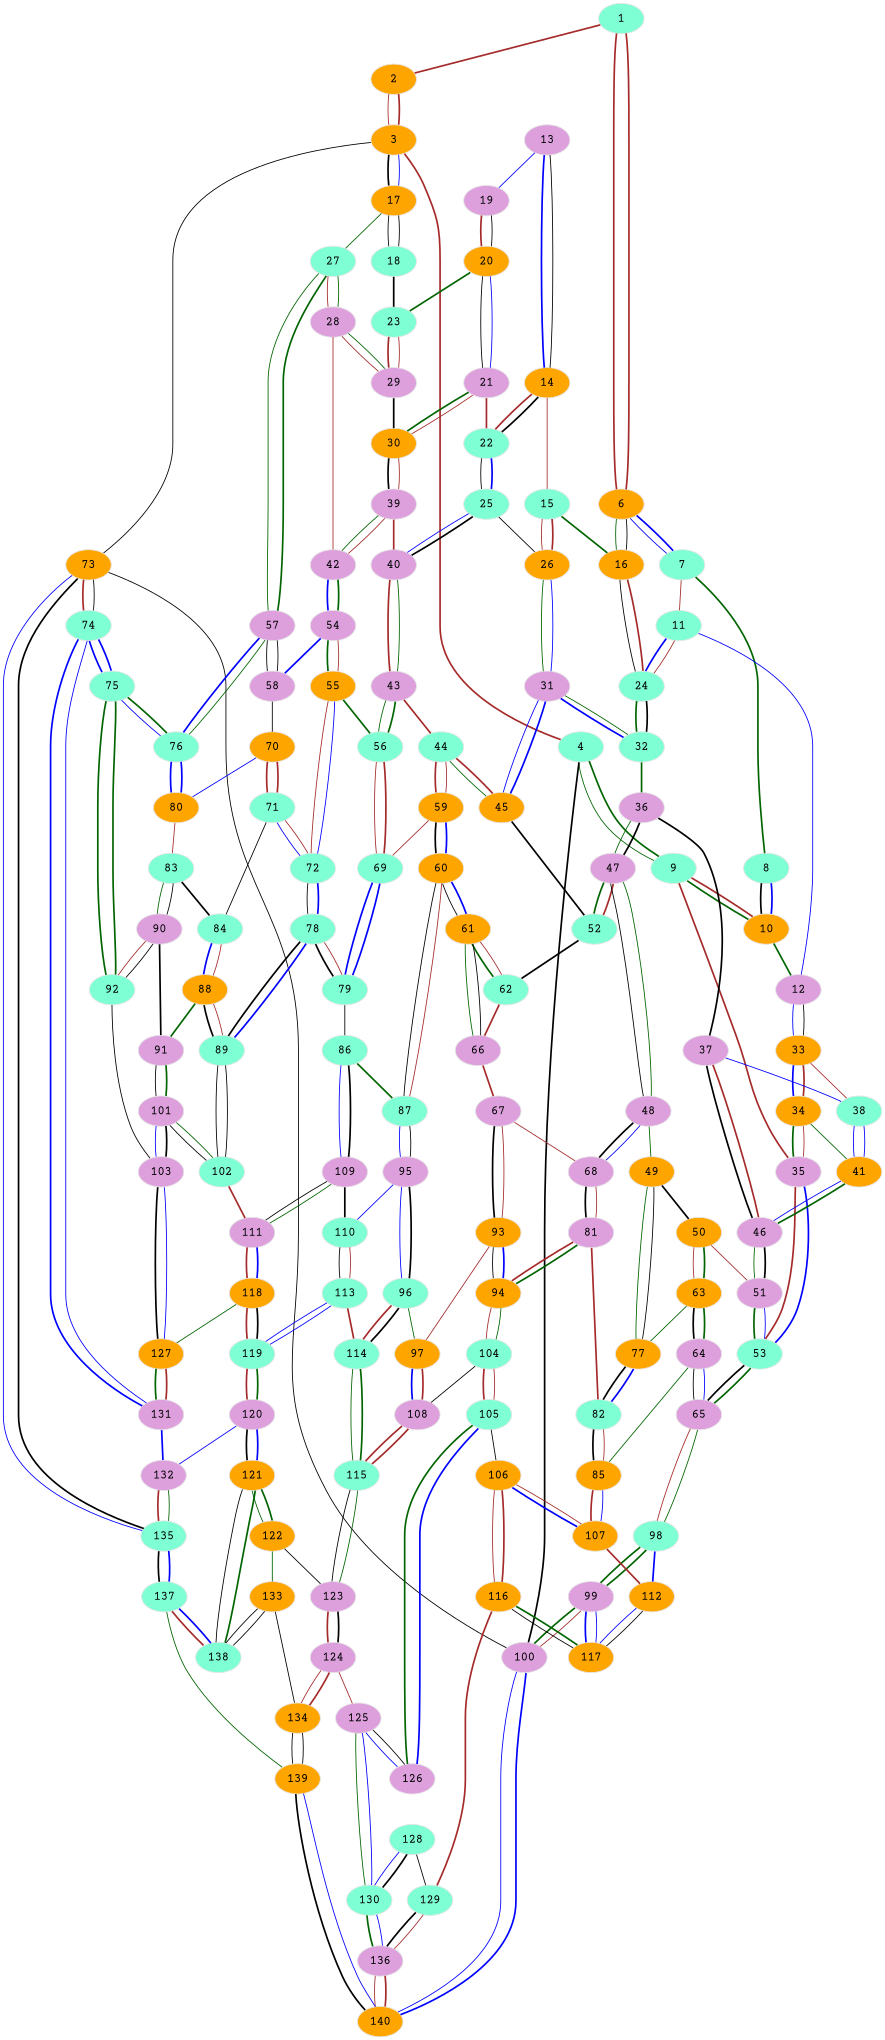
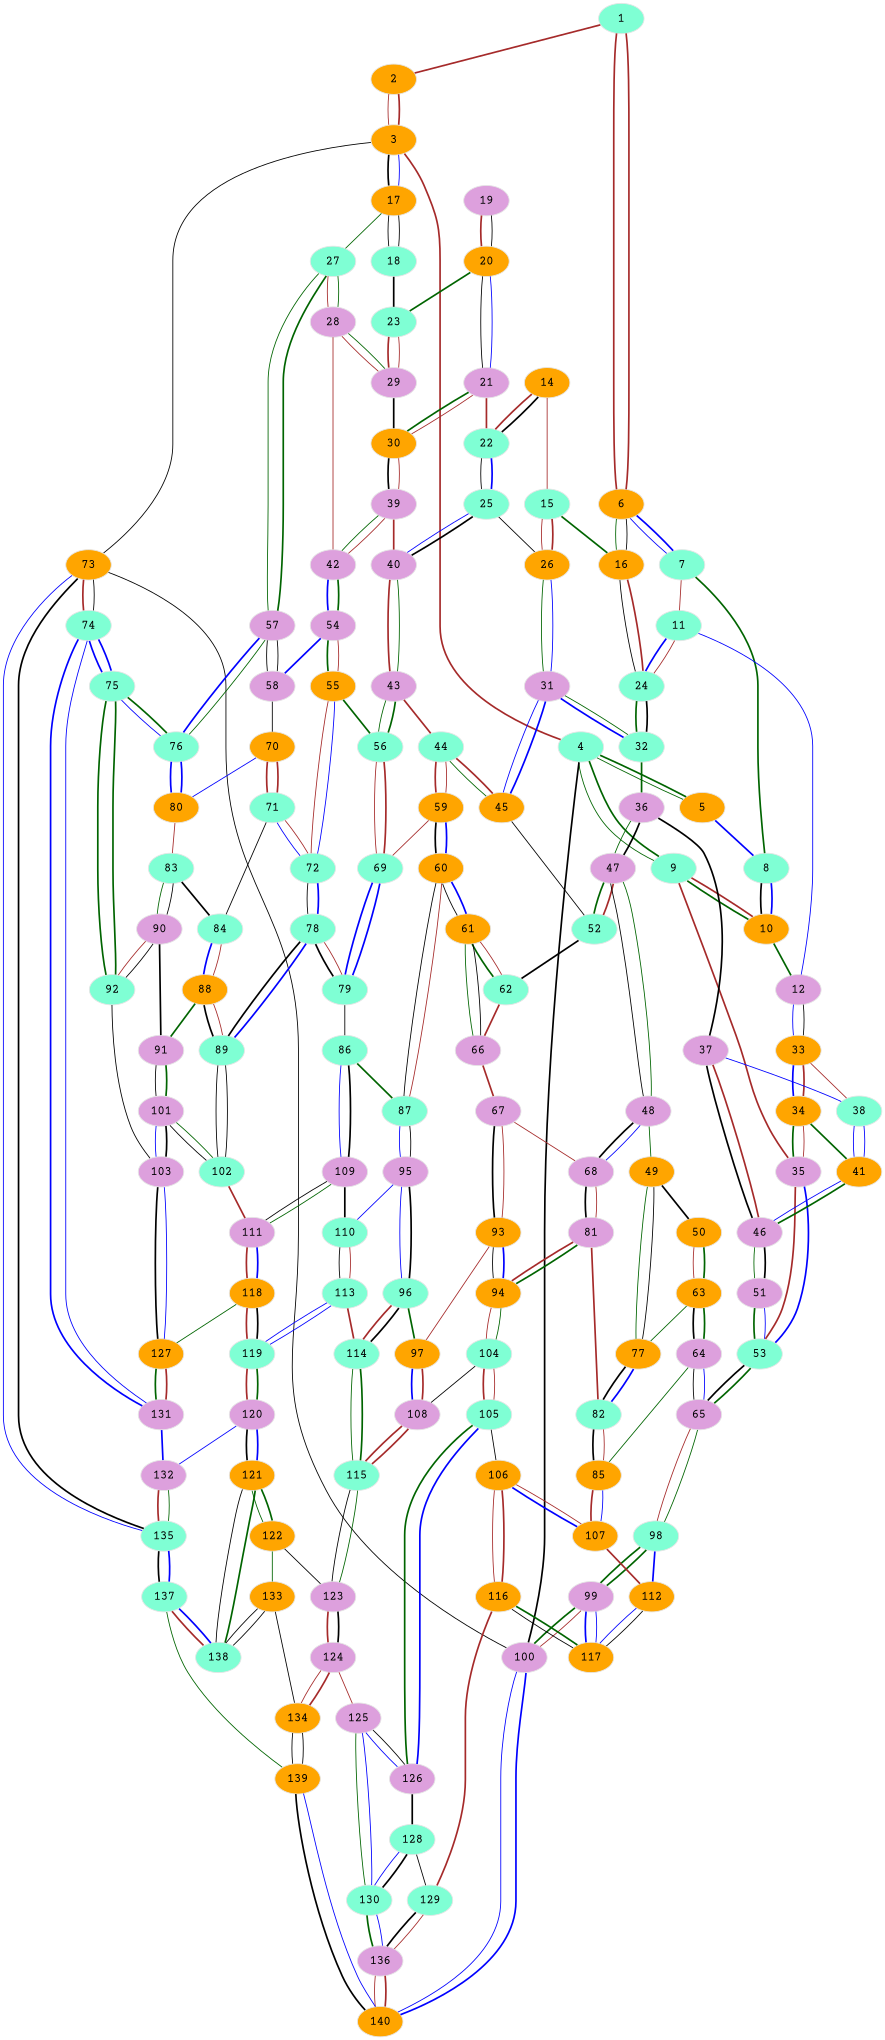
node "13": removed
node "5": added
edge "45" -- "52": style bold -> solid
edge "34" -- "41": style solid -> bold
edge "50" -- "51": removed
edge "96" -- "97": style solid -> bold
edge "126" -- "128": added
